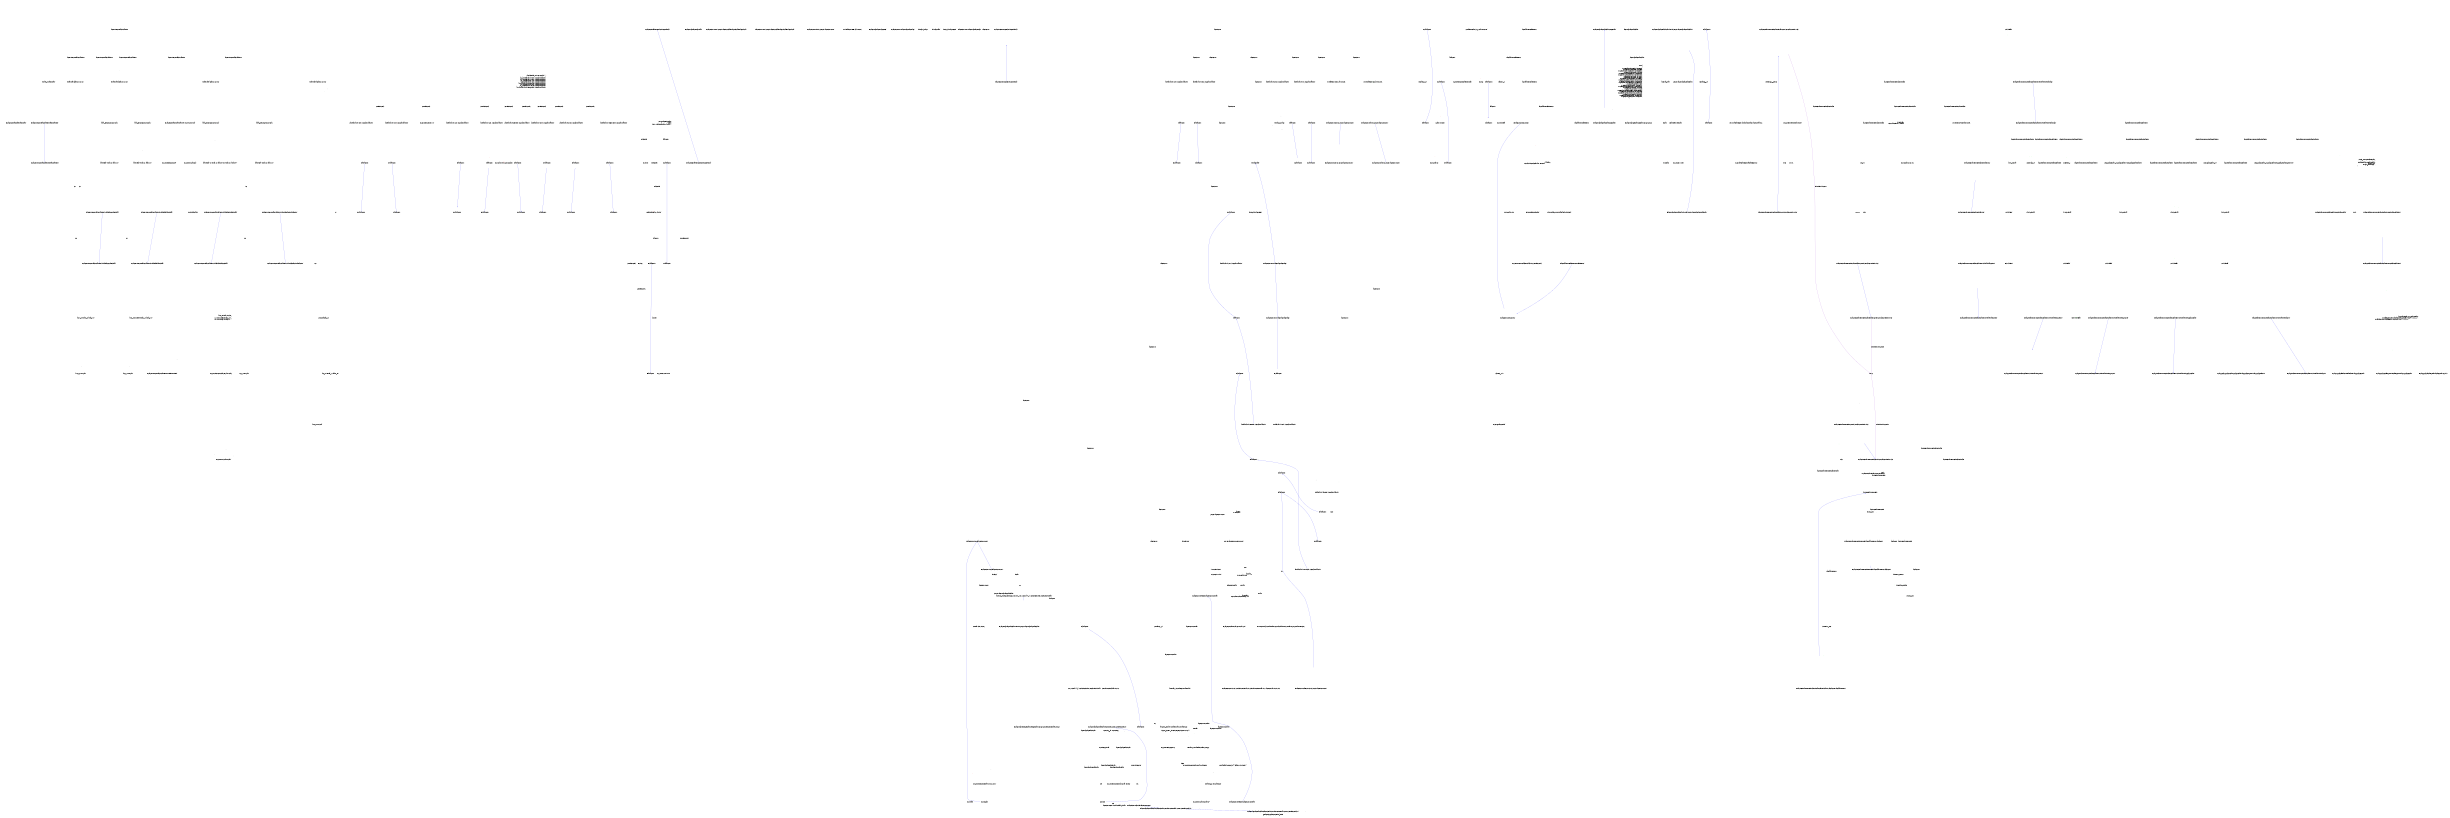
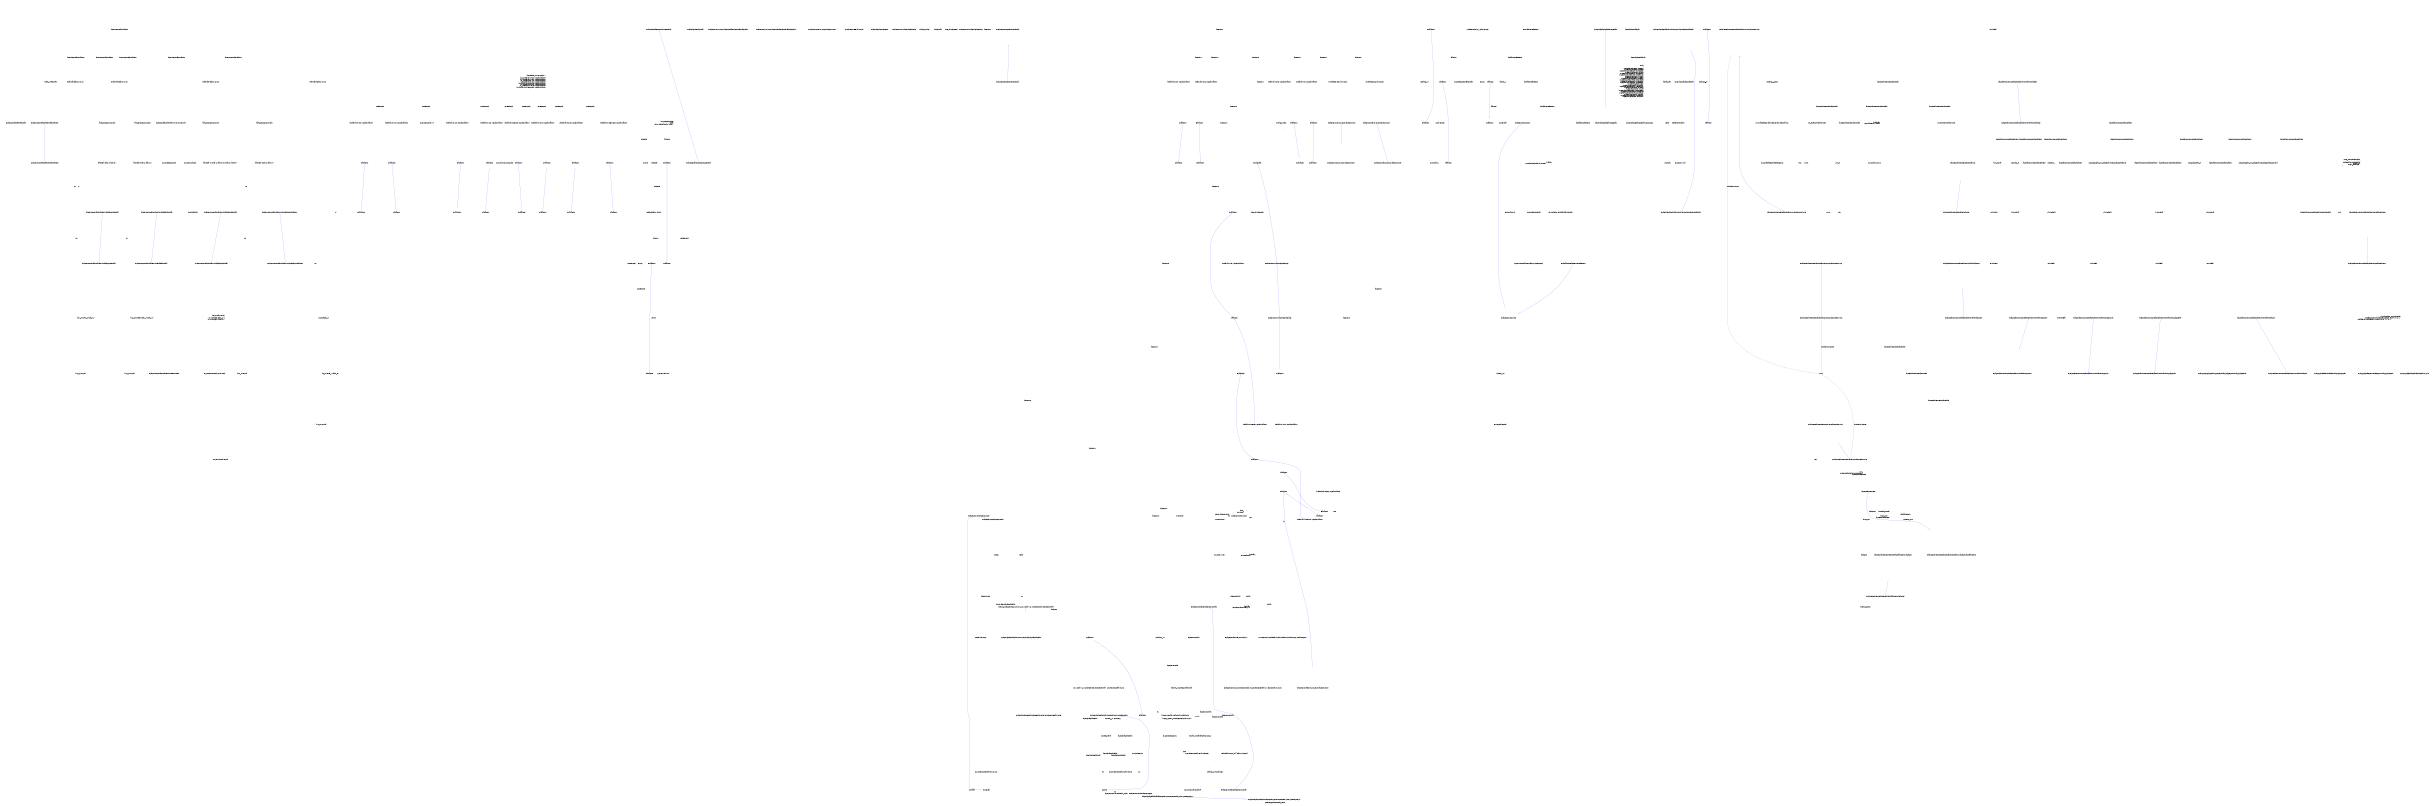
node "Nancy.Localization.ResourceBasedTextResource": label "Nancy.Localization.ResourceBasedTextResource" -> "Collections.Localization.ResourceBasedTextResource"
edge "Nancy.ViewEngines.Razor.TextResourceFinder" -> "this.context = context": now "0: this.context = context" -> "this.context = context"
edge "Nancy.ViewEngines.Razor.TextResourceFinder" -> "this.textResource = textResource": removed, label "Nancy.ViewEngines.Razor.TextResourceFinder"
